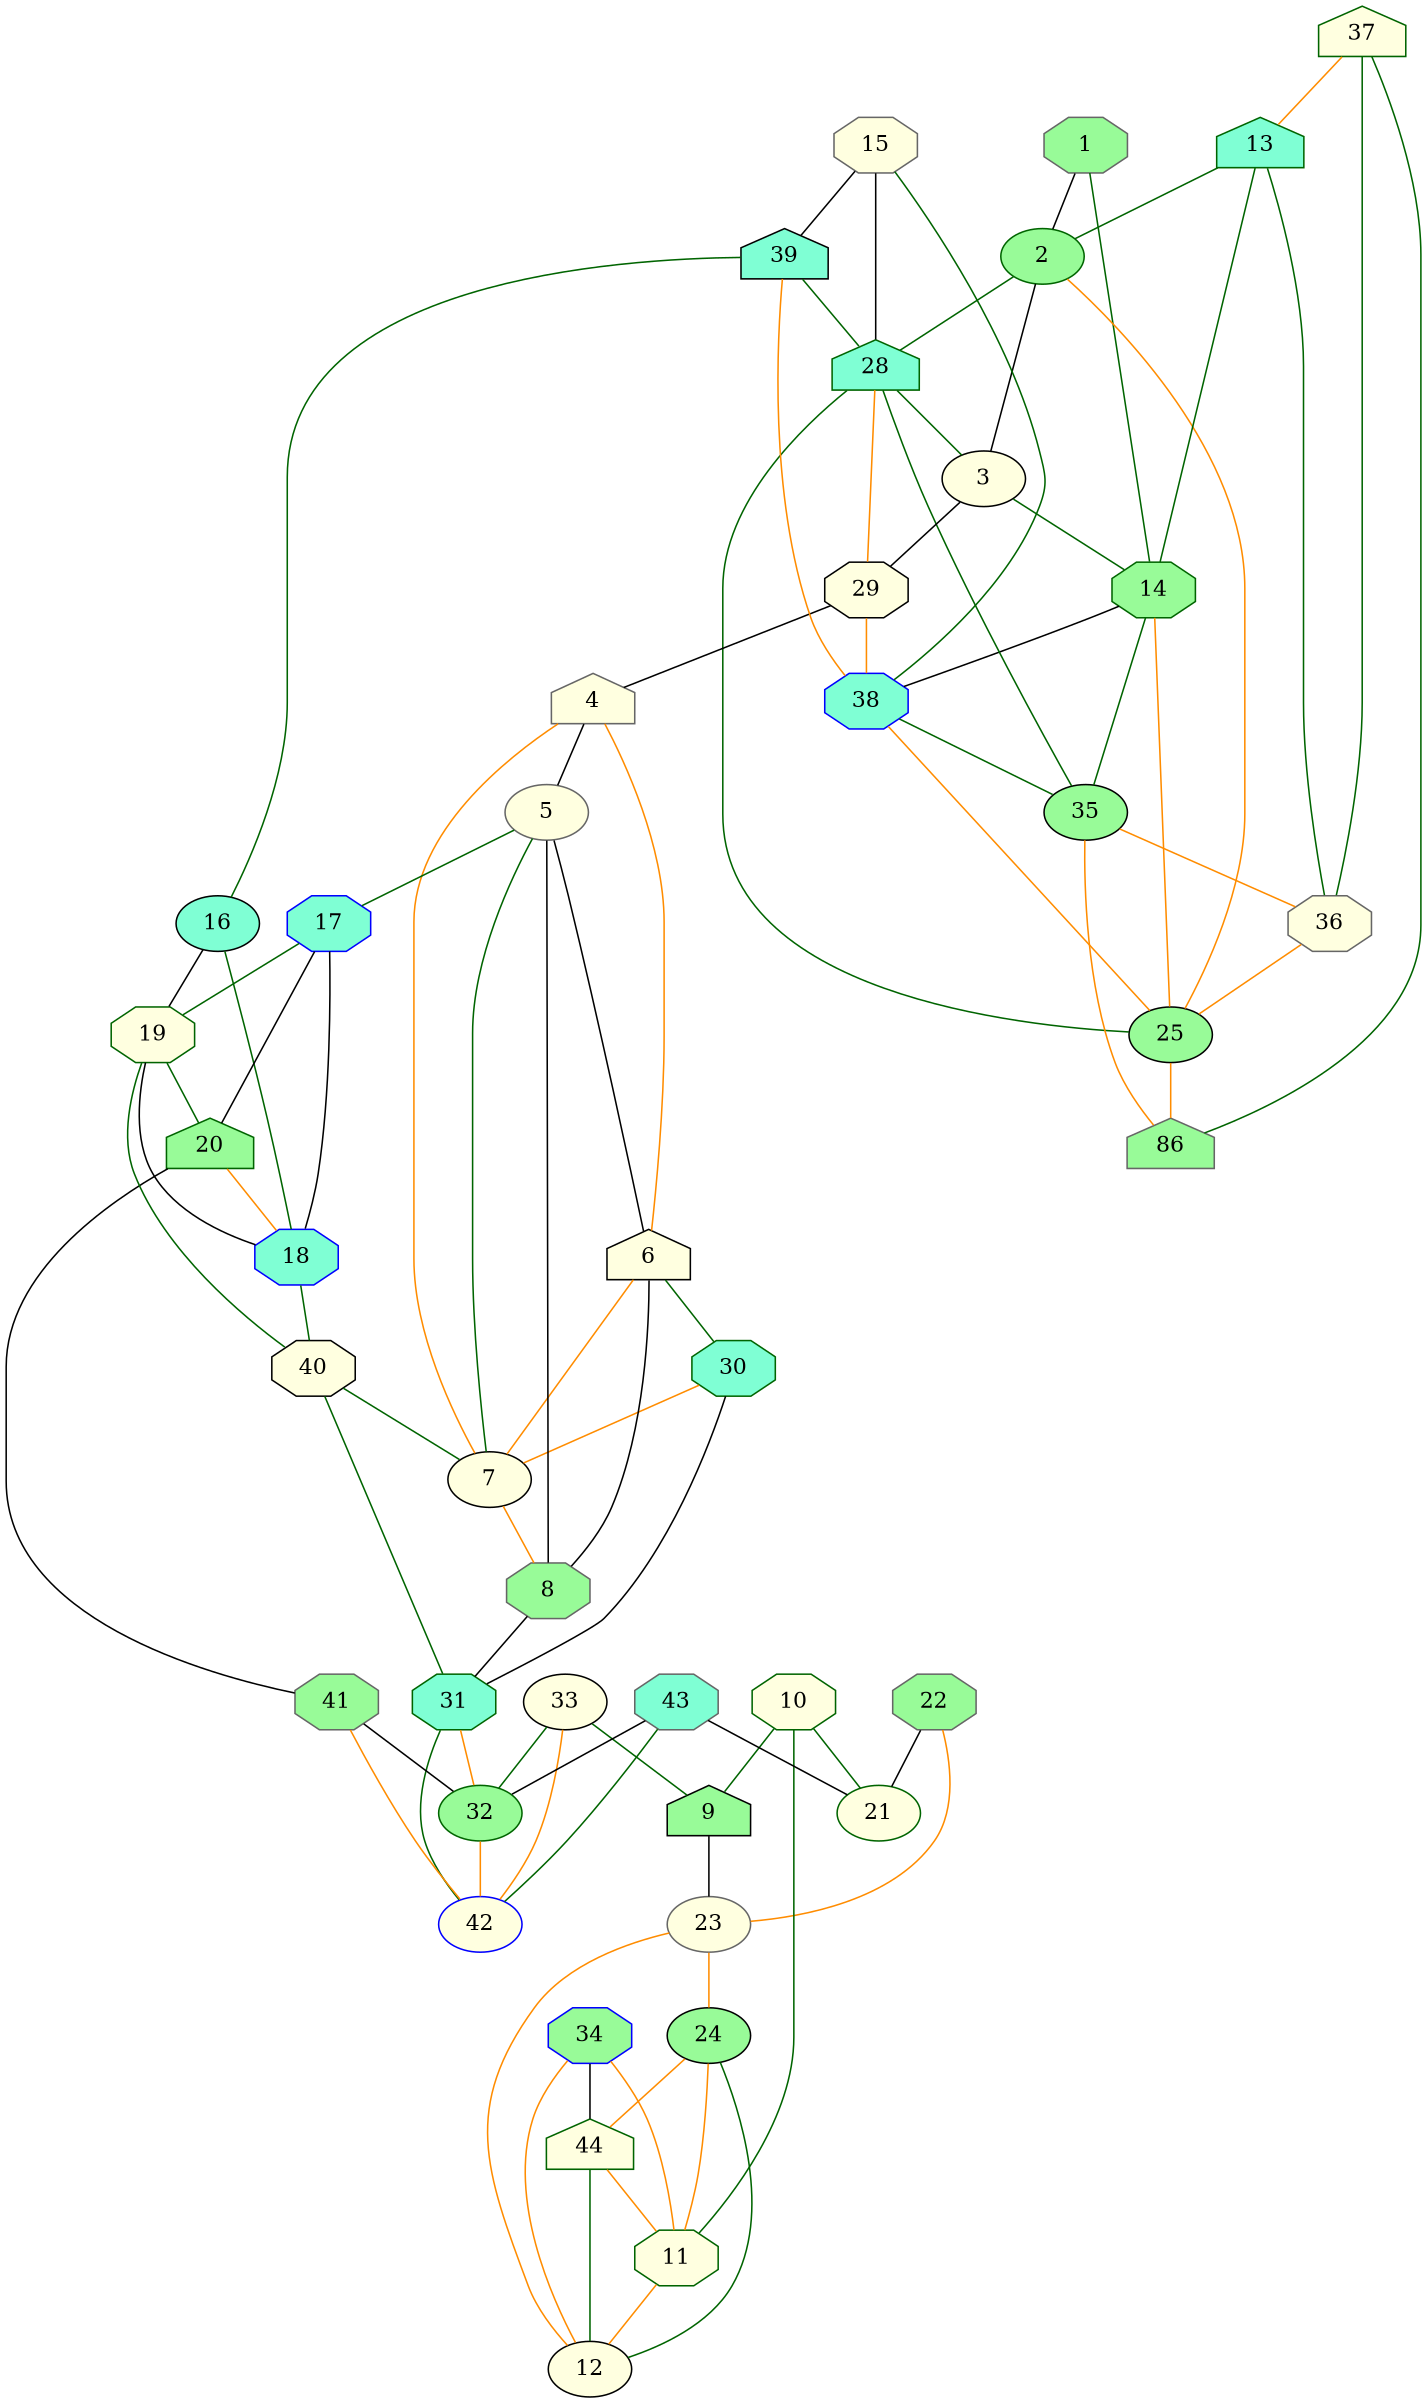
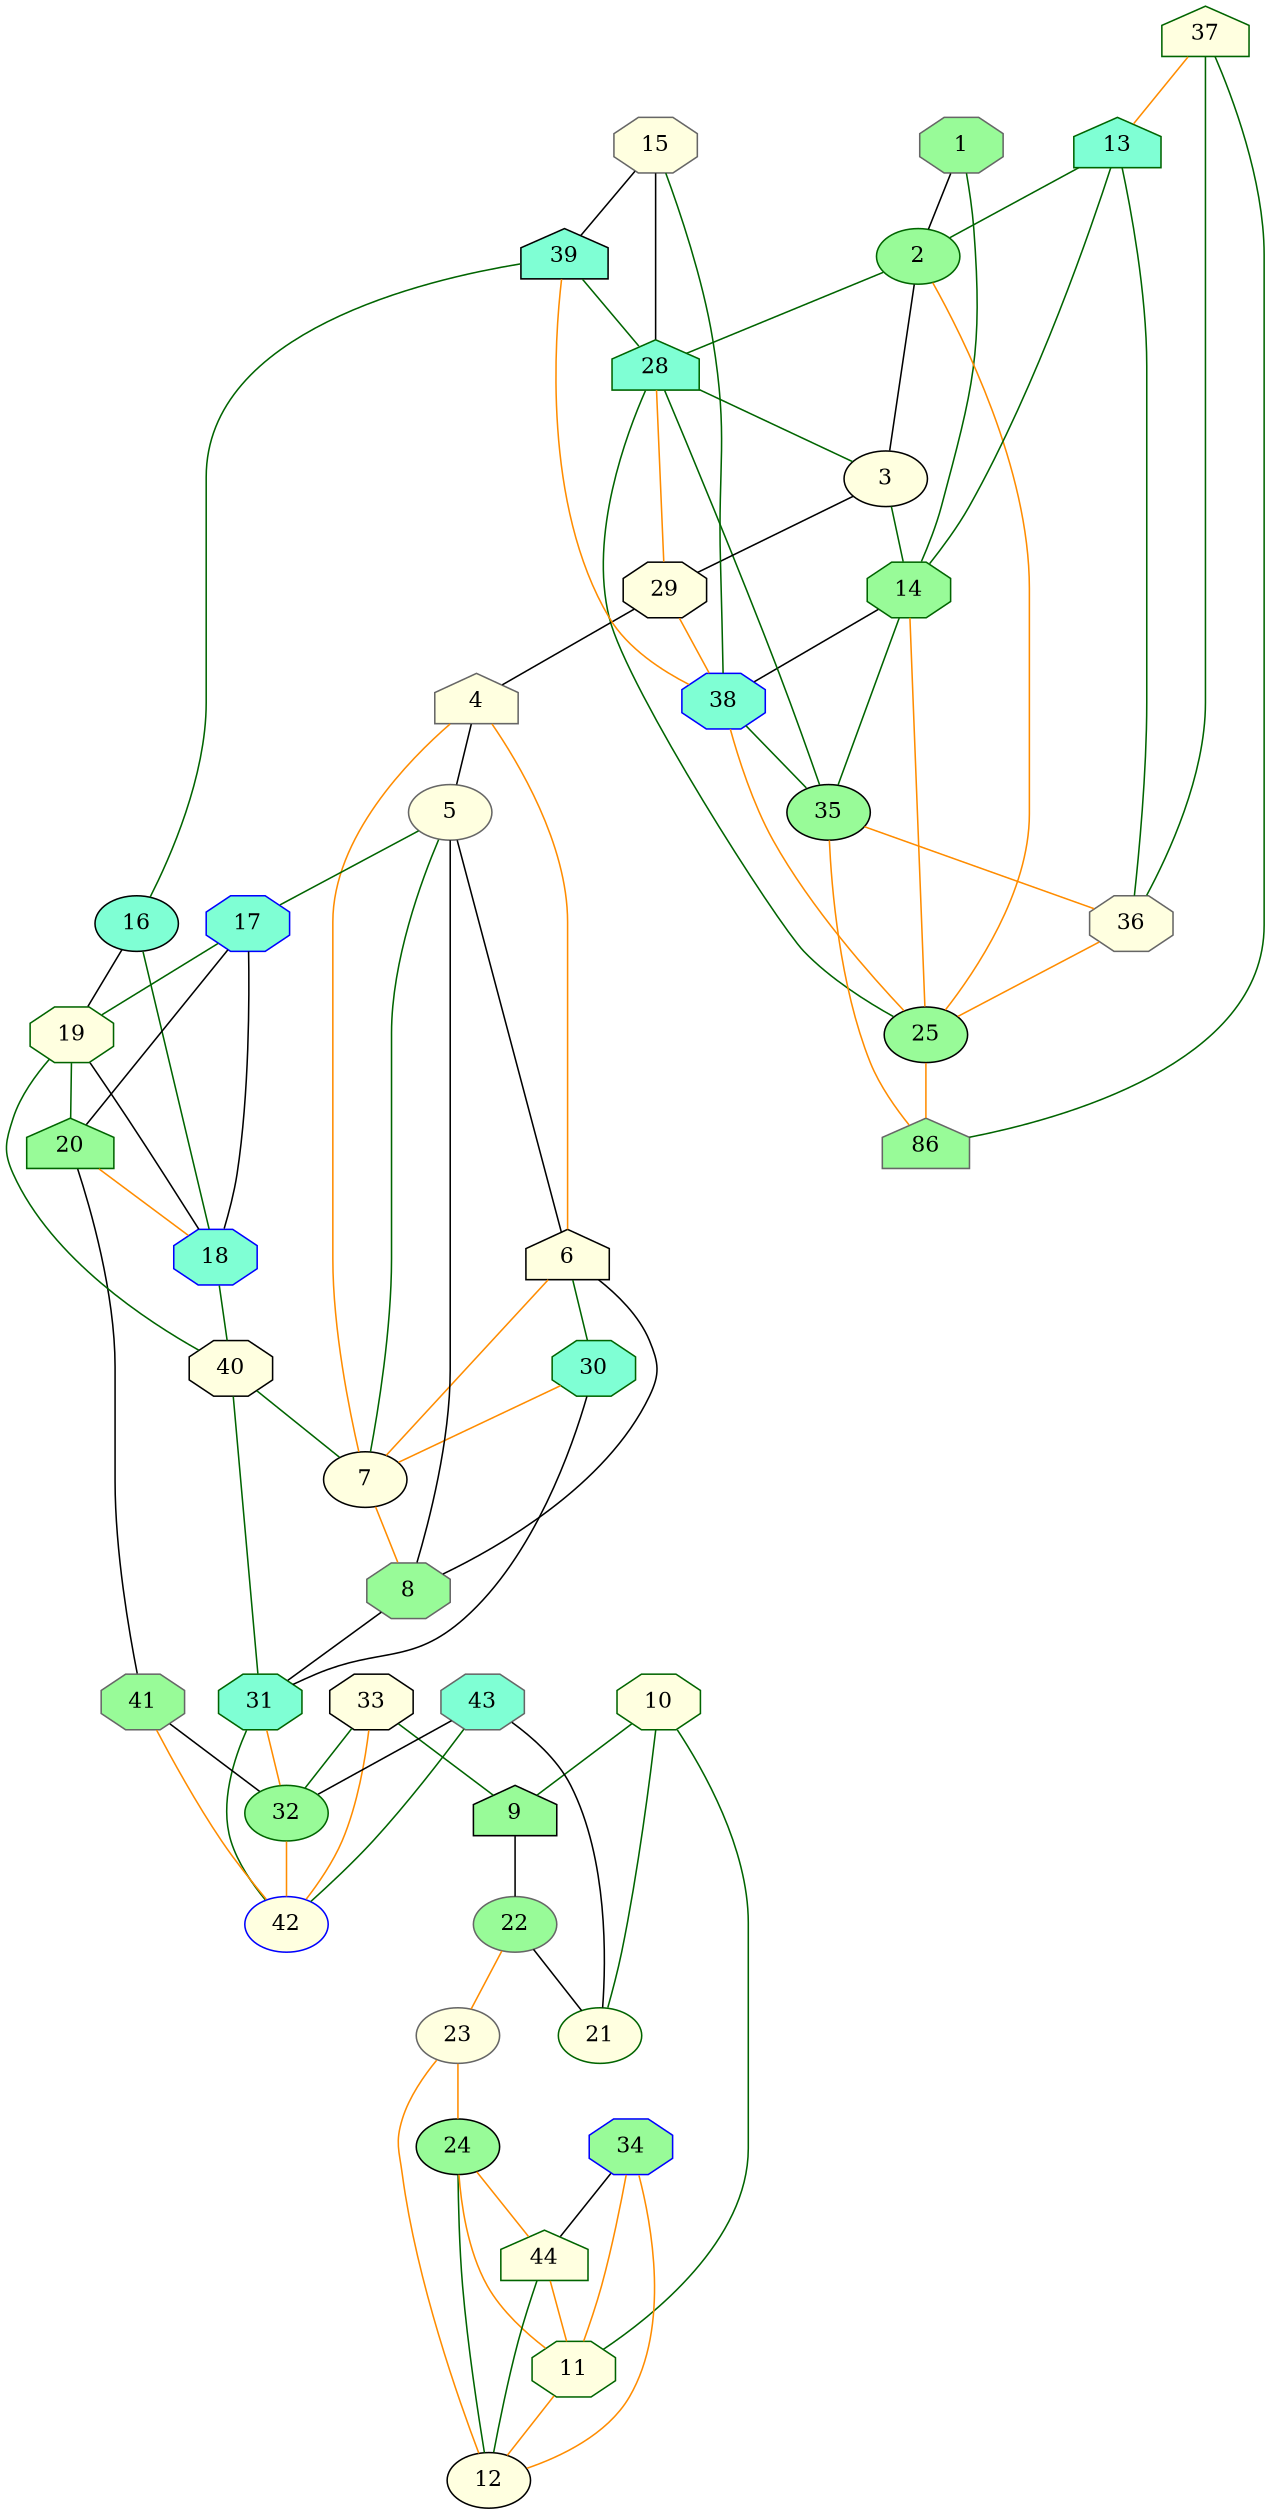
node "33": shape ellipse -> octagon
node "22": shape octagon -> ellipse
edge "9" -- "23": now "9" -- "22"
